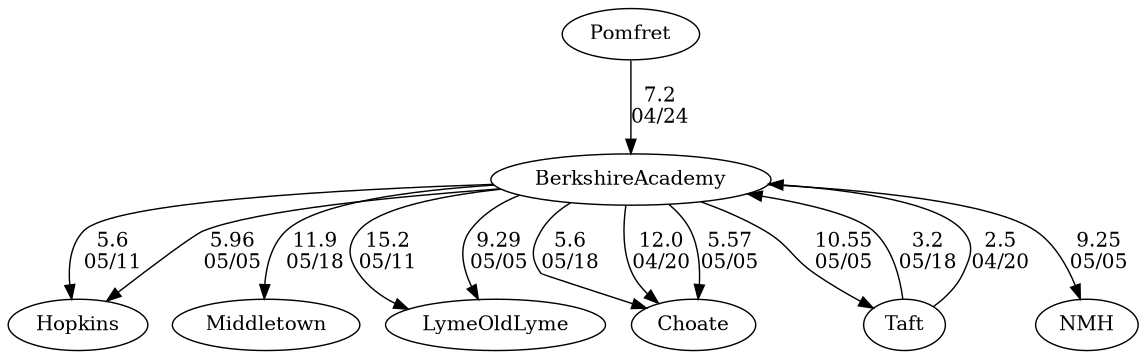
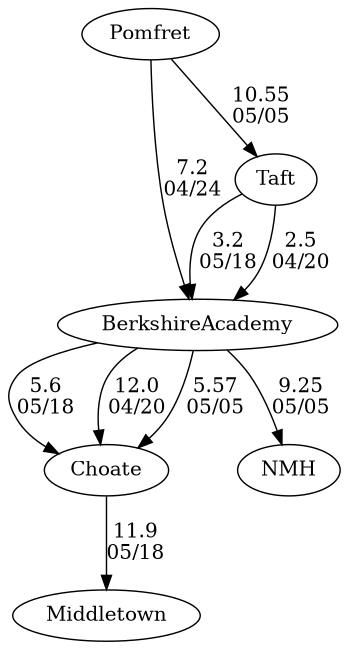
edge "BerkshireAcademy" -> "Middletown": now "Choate" -> "Middletown"
edge "BerkshireAcademy" -> "Taft": now "Pomfret" -> "Taft"
node "Hopkins": removed
node "LymeOldLyme": removed
